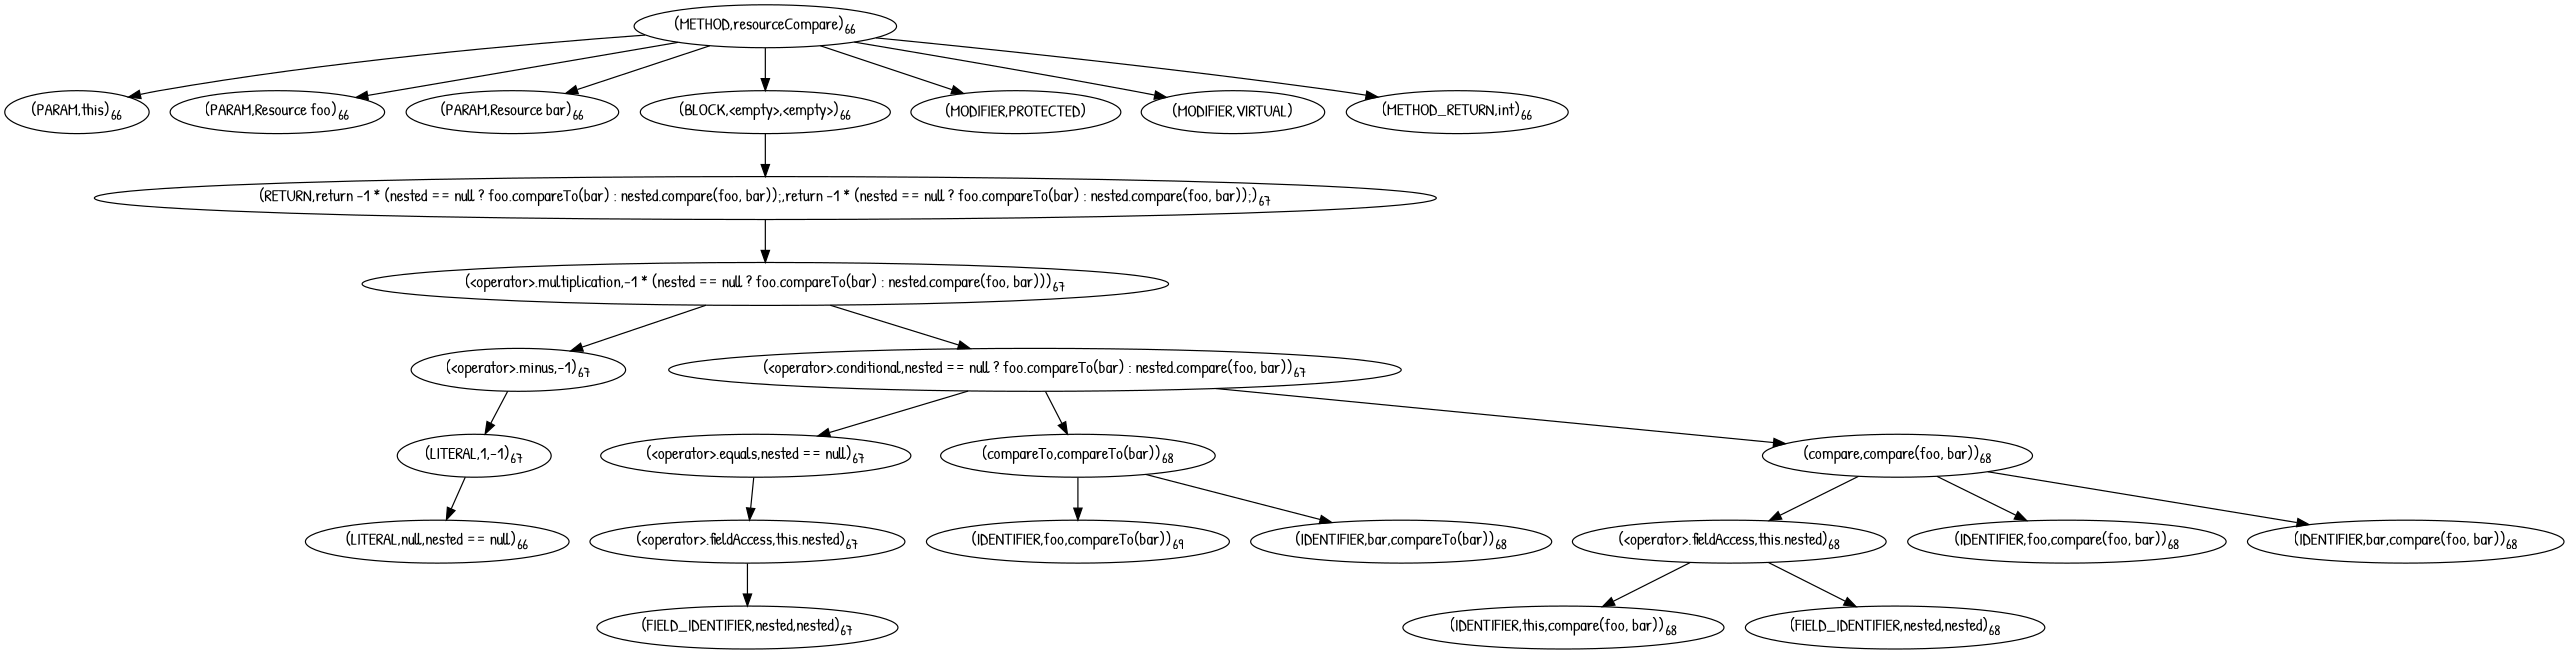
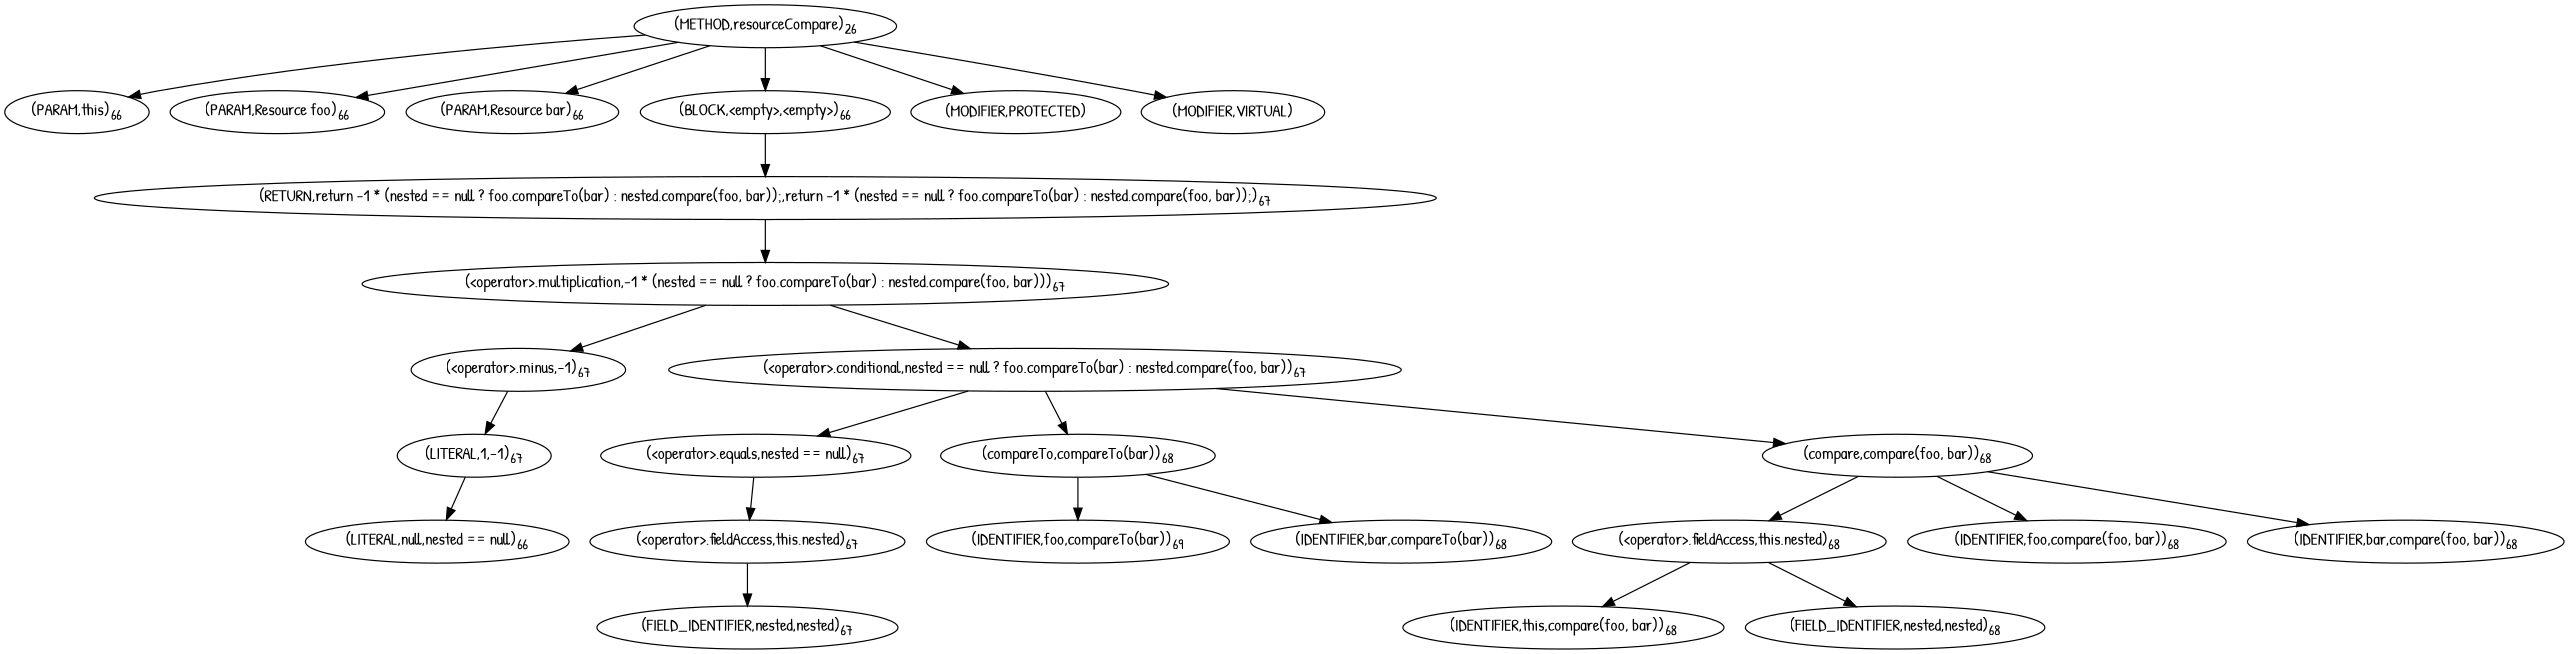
node "(METHOD,resourceCompare)": text "66" -> "26"
node "(METHOD_RETURN,int)": removed
